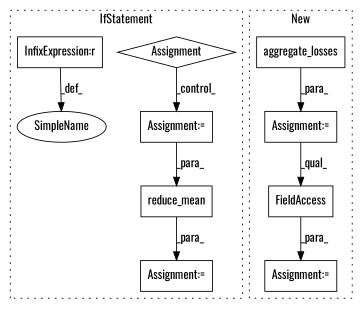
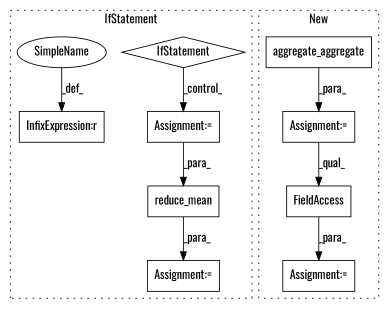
node "Assignment": label "Assignment" -> "IfStatement"
node "aggregate_losses": label "aggregate_losses" -> "aggregate_aggregate"
edge "InfixExpression:r" -> "SimpleName": reversed
